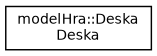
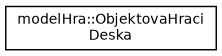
node "modelHra::Deska Deska": label "modelHra::Deska Deska" -> "modelHra::ObjektovaHraci Deska"
